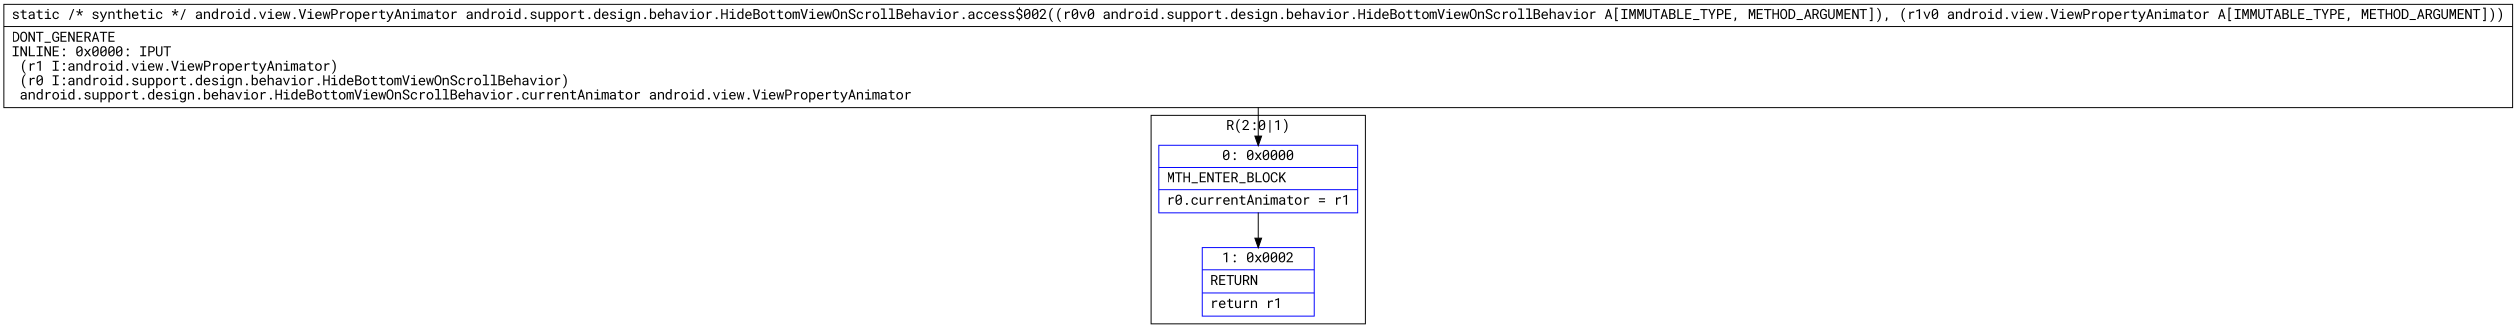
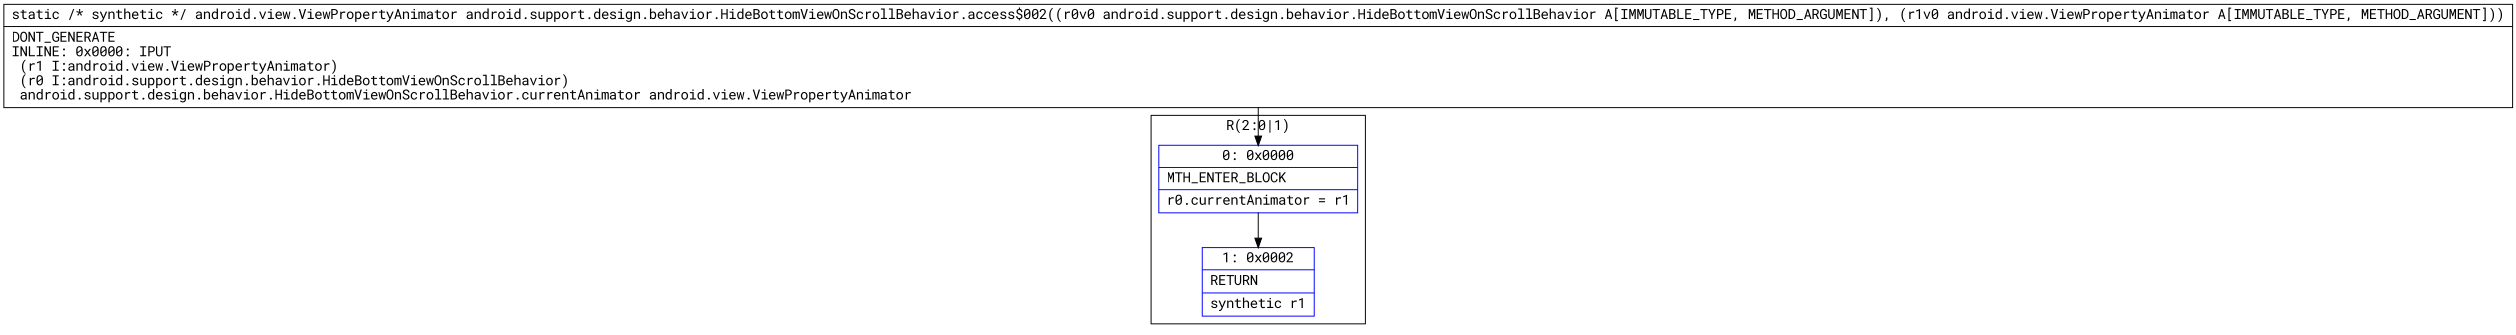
node "1: 0x0002": text "return r1" -> "synthetic r1"
